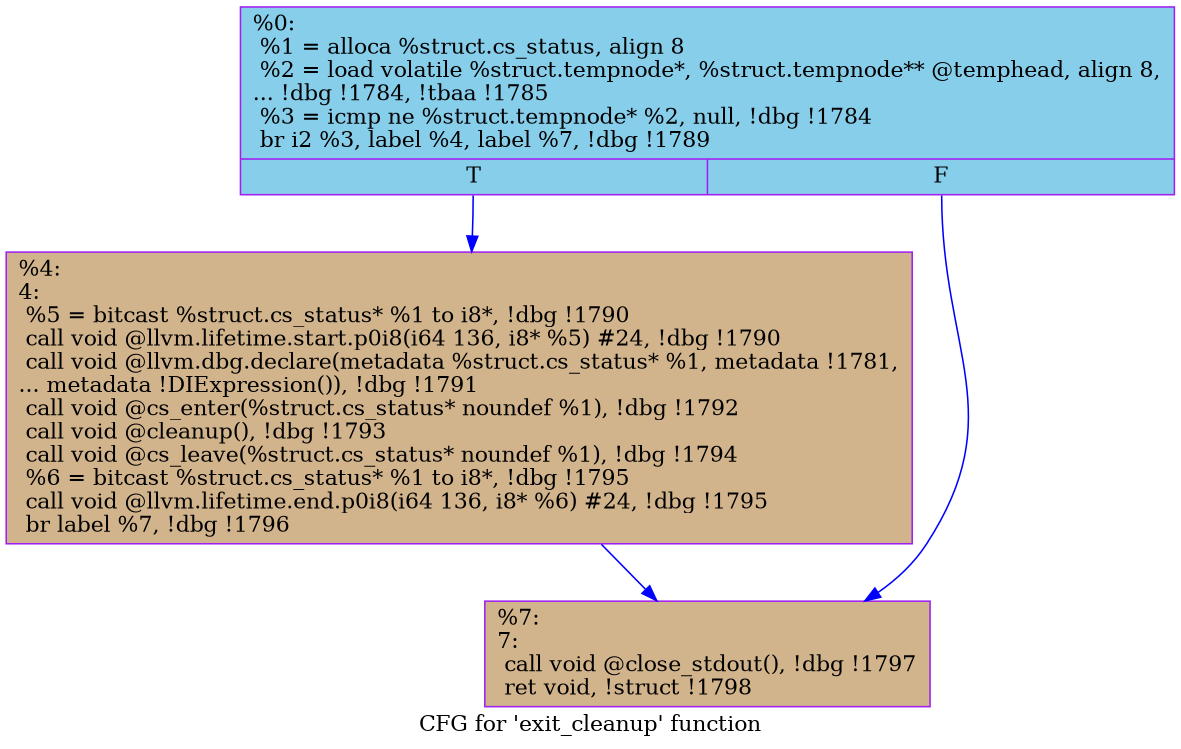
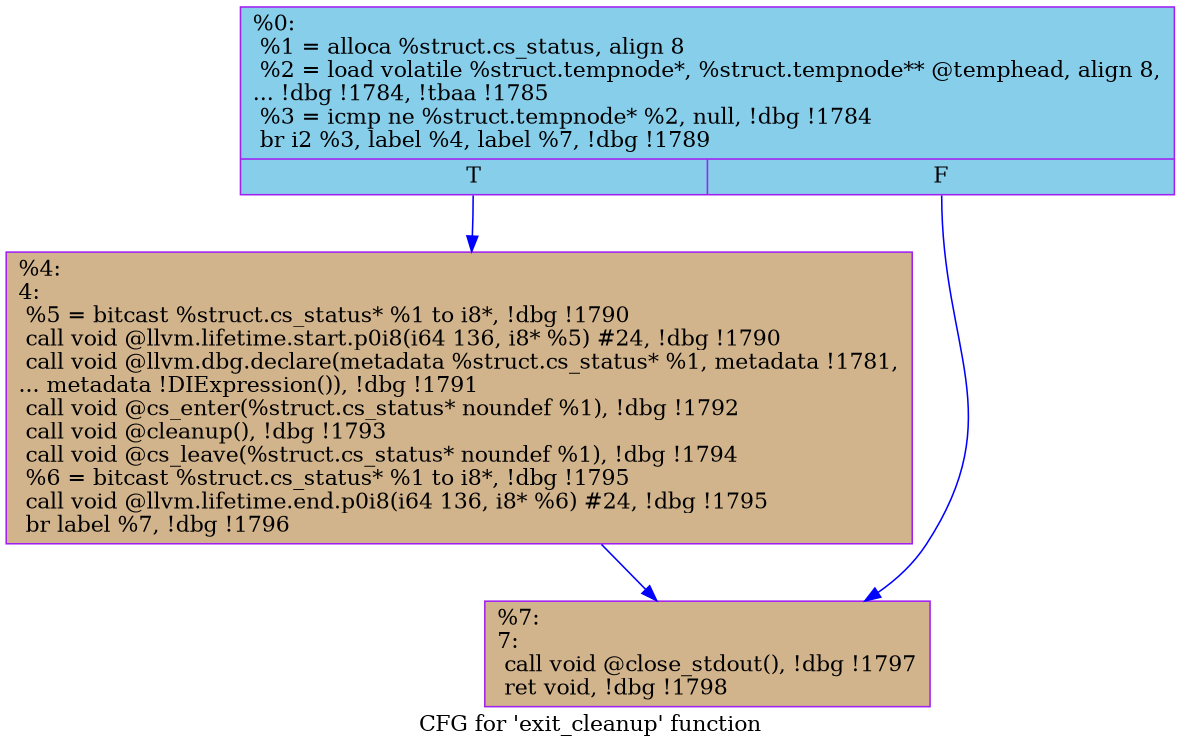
node "%7:": text "ret void, !struct !1798" -> "ret void, !dbg !1798"
